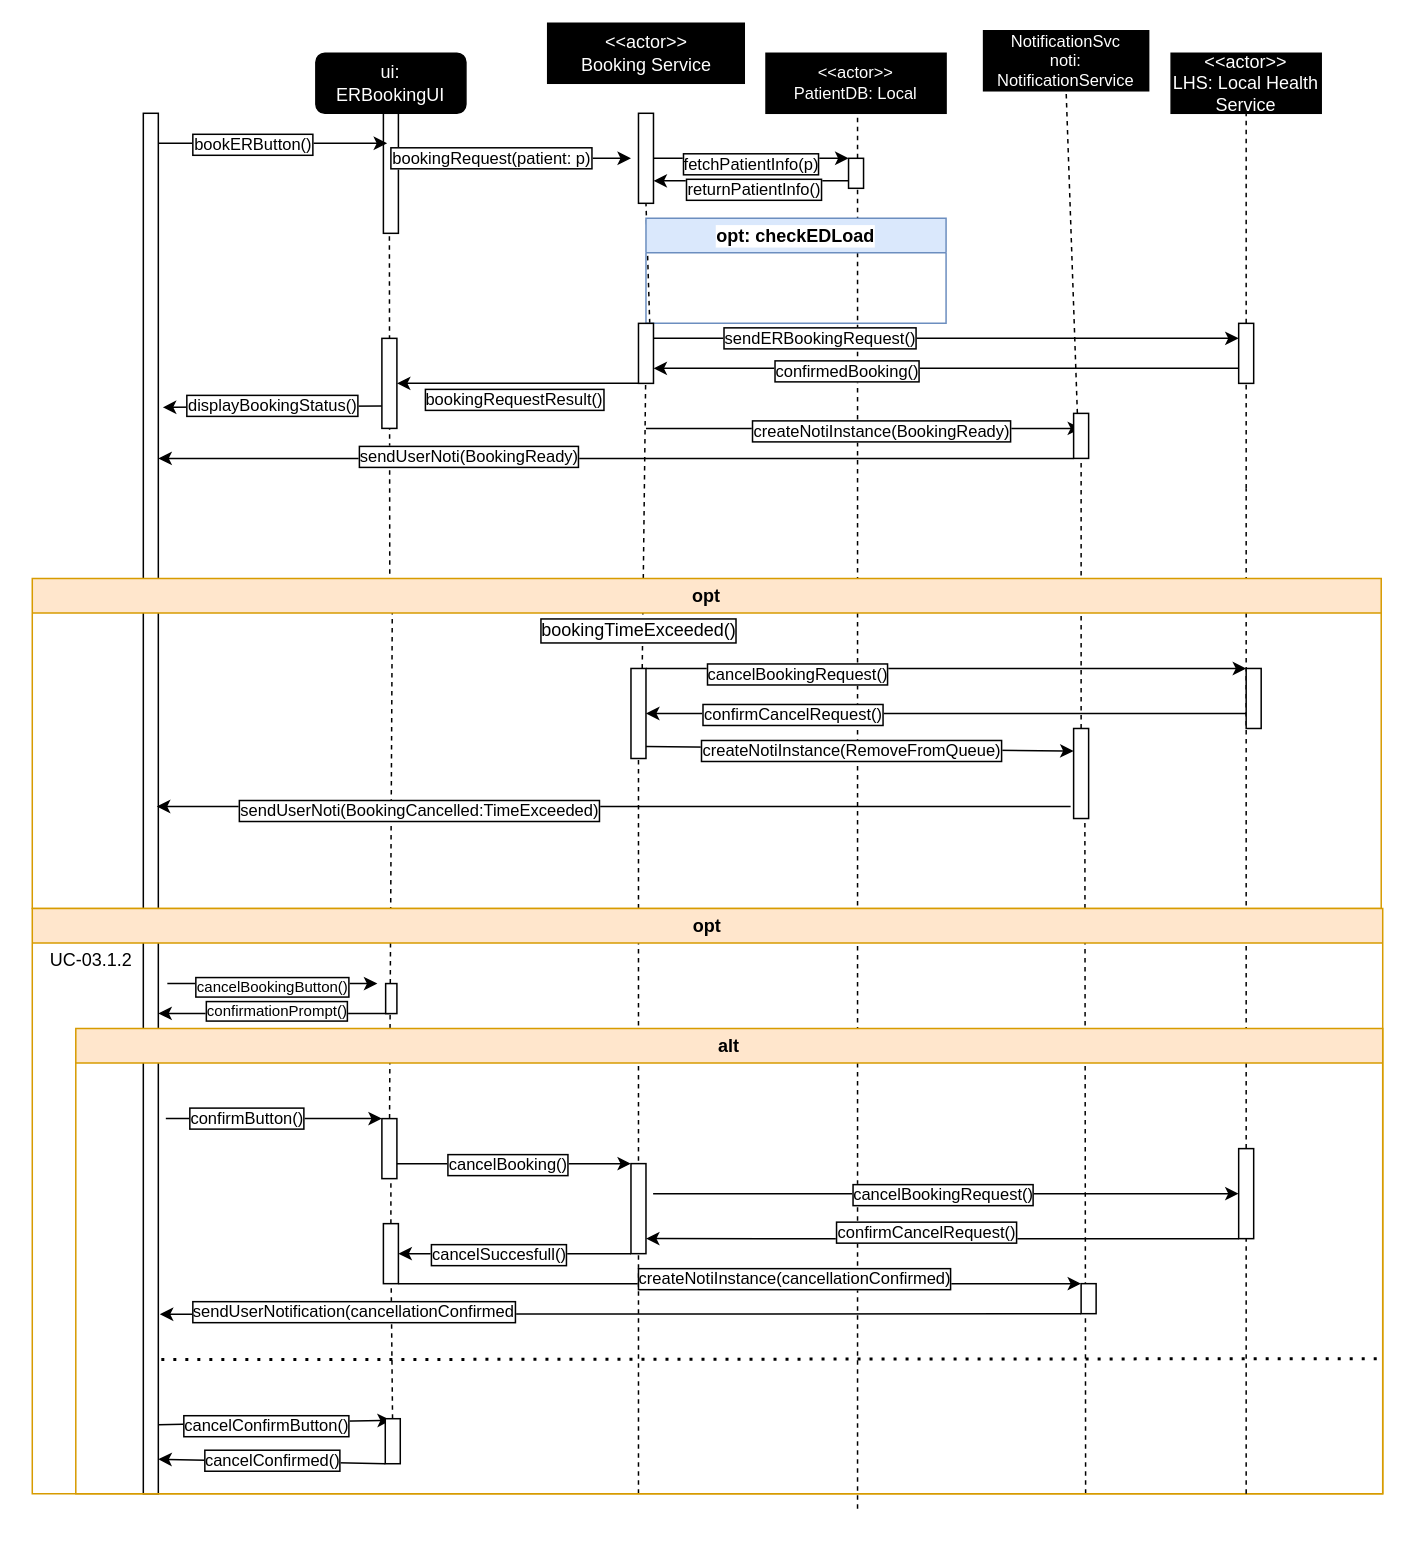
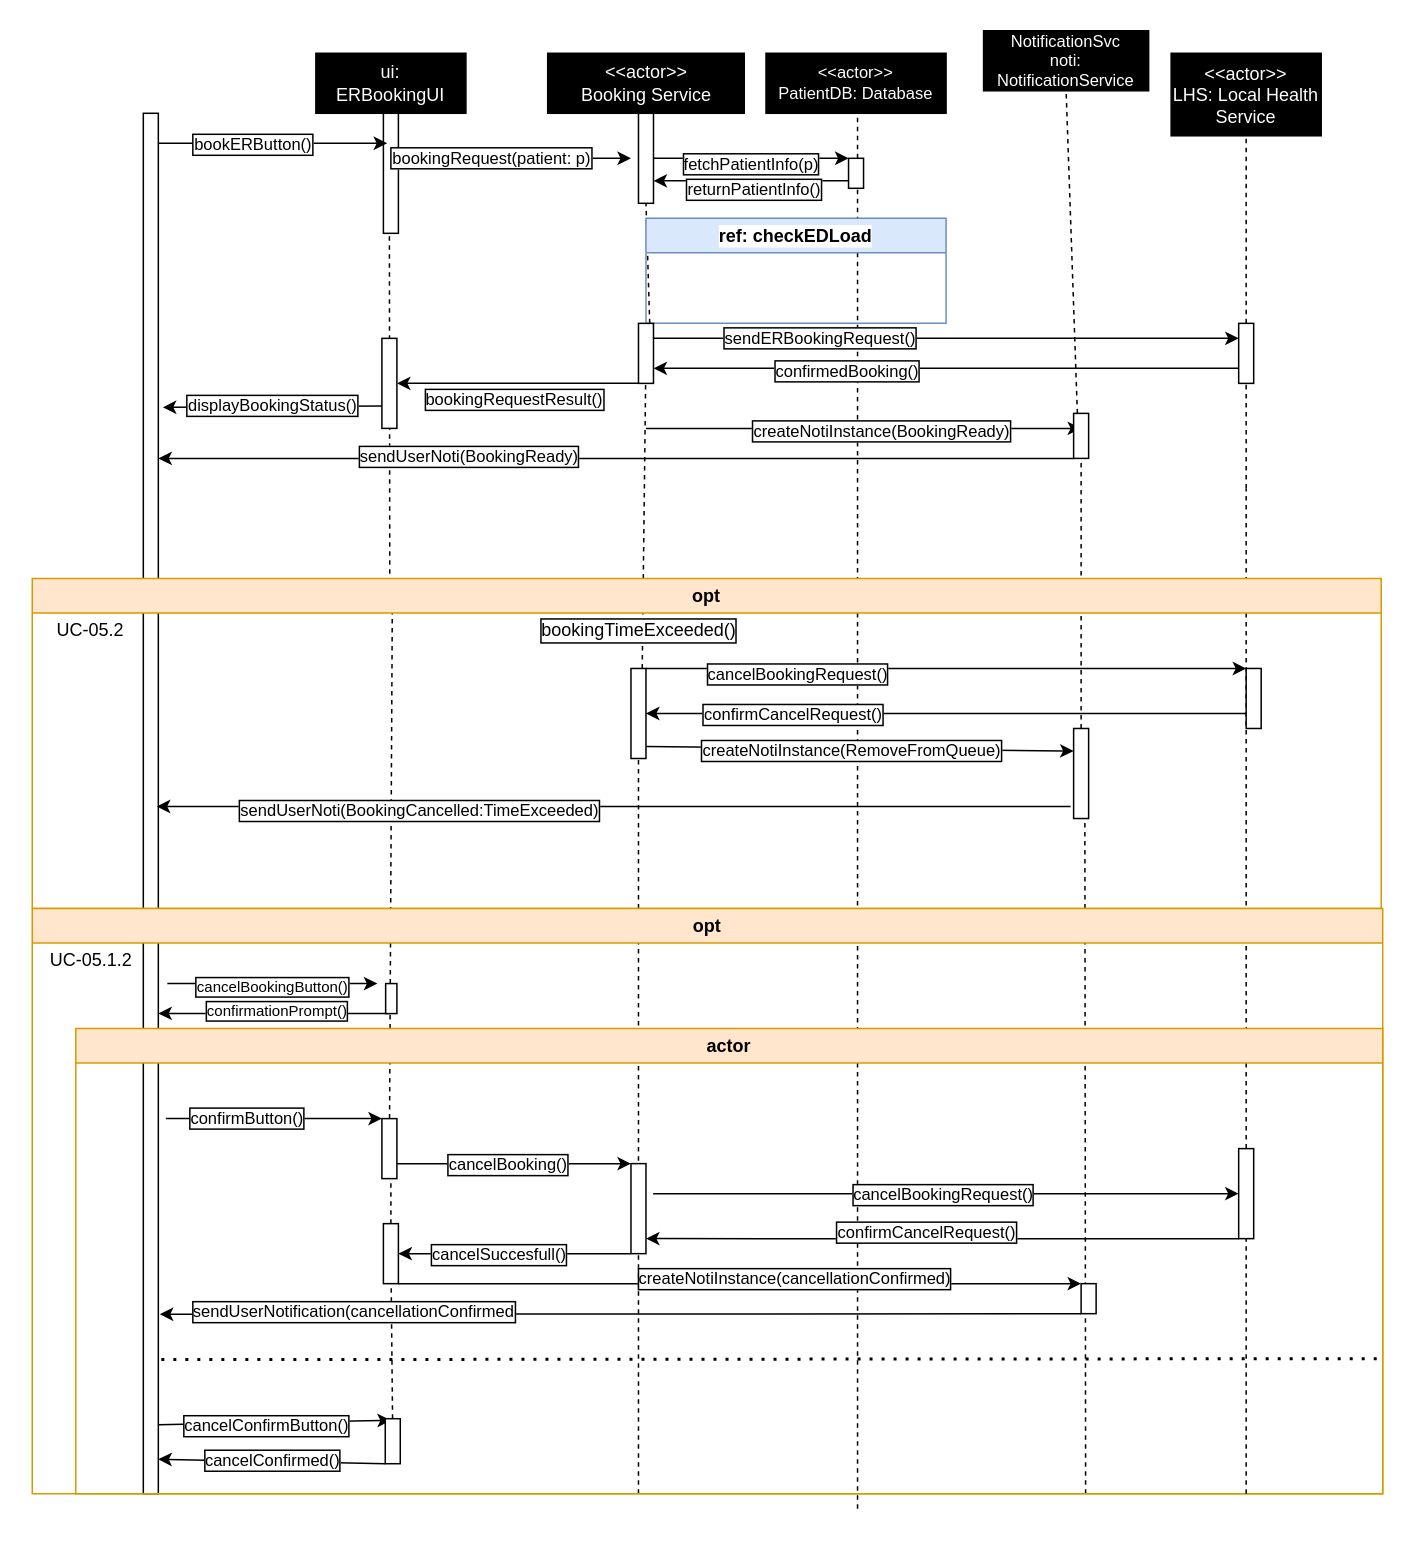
node "<<actor>> Booking Service": moved (646, 53) -> (646, 83)
node "ui: ERBookingUI": shape rounded rectangle -> rectangle
node "<<actor>> PatientDB: Local": label "<<actor>> PatientDB: Local" -> "<<actor>> PatientDB: Database"
node "<<actor>> LHS: Local Health Service": size 150x60 -> 150x83
node "opt: checkEDLoad": label "opt: checkEDLoad" -> "ref: checkEDLoad"
node "UC-05.2": added
node "UC-03.1.2": label "UC-03.1.2" -> "UC-05.1.2"
node "alt": label "alt" -> "actor"
